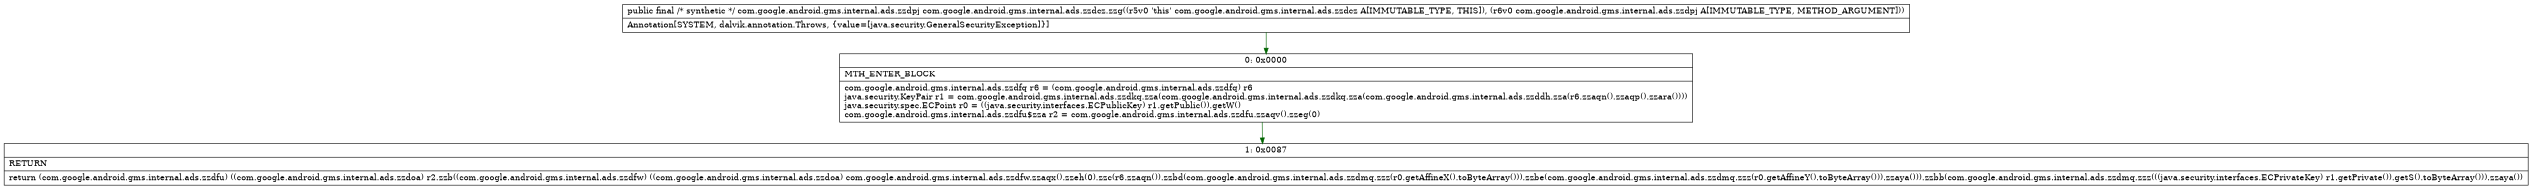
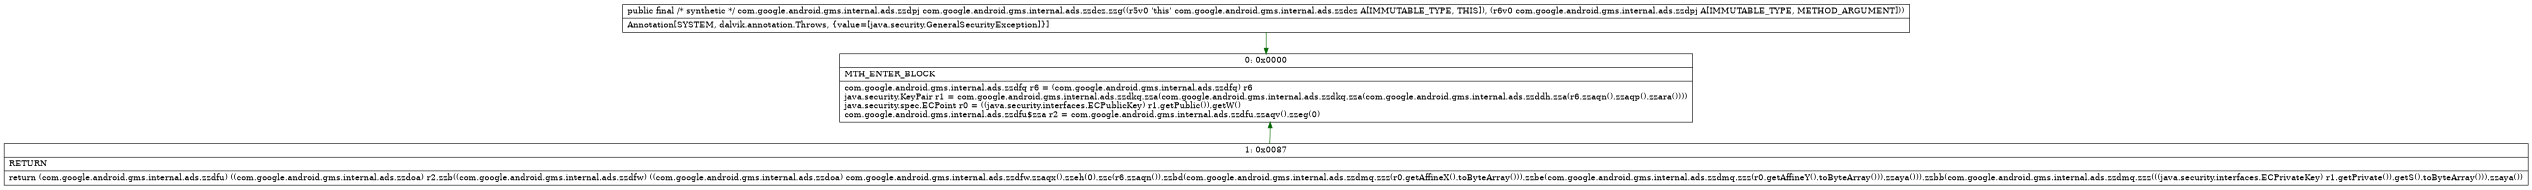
edge "0: 0x0000" -> "1: 0x0087": reversed
